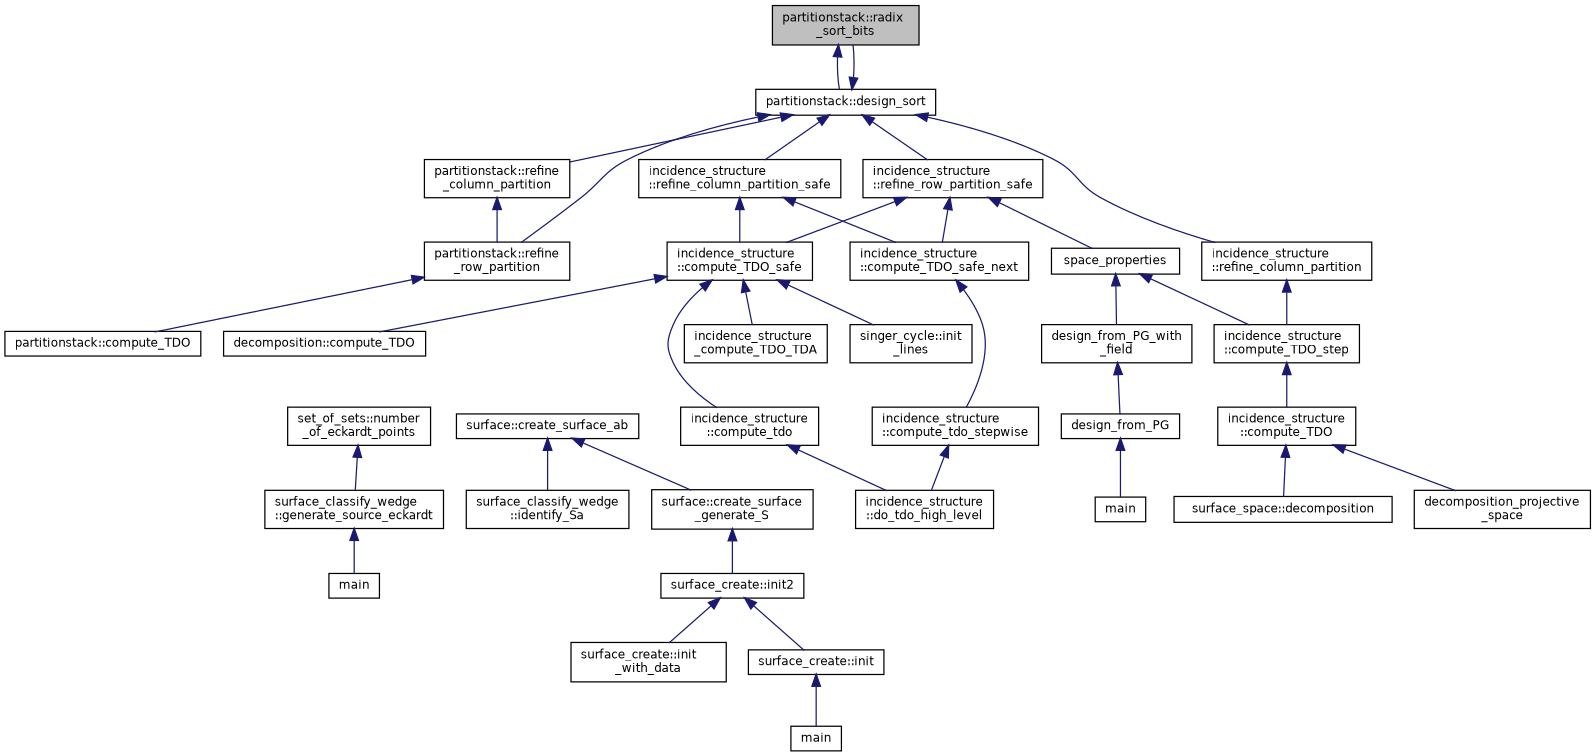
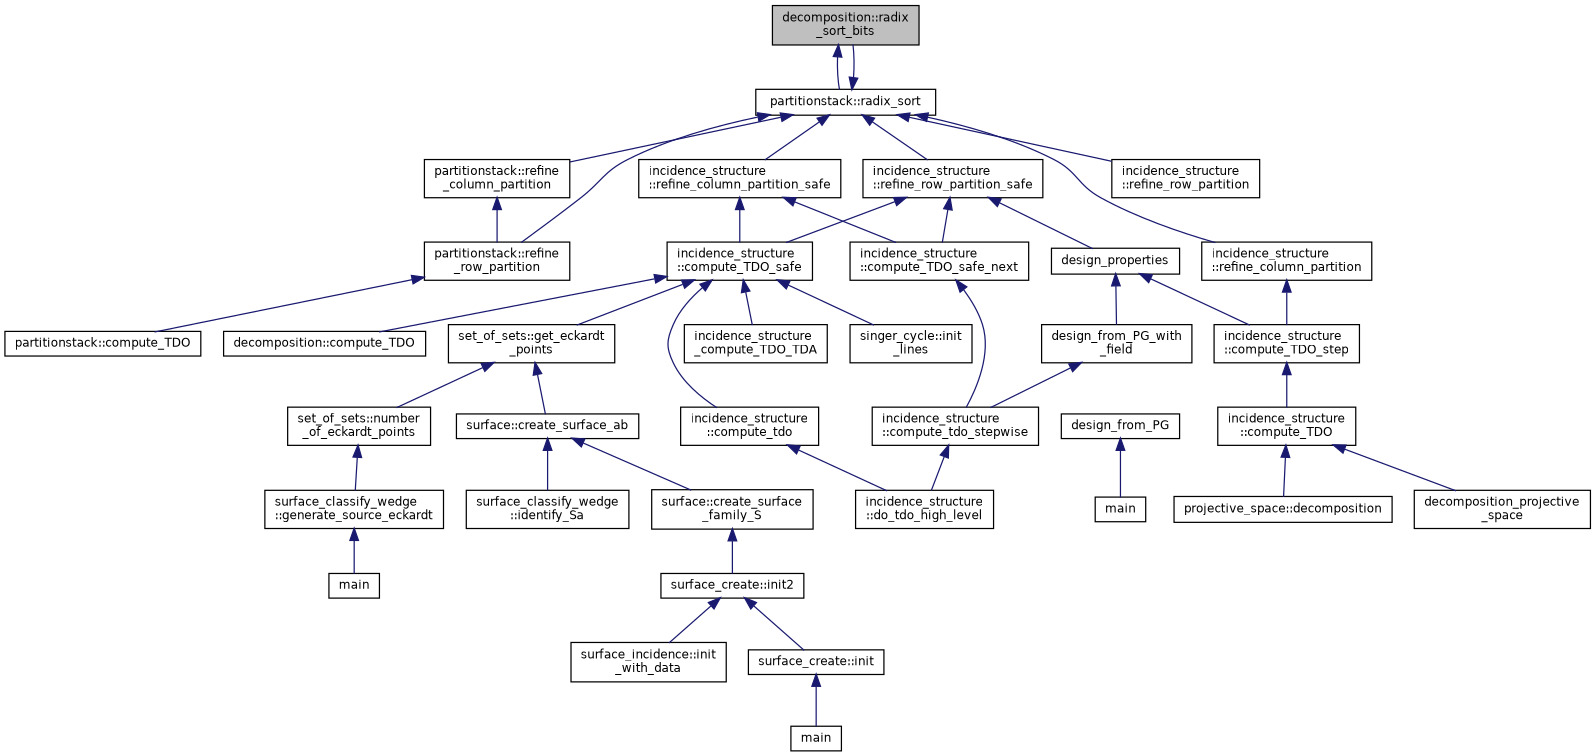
node "partitionstack::radix _sort_bits": label "partitionstack::radix _sort_bits" -> "decomposition::radix _sort_bits"
node "partitionstack::design_sort": label "partitionstack::design_sort" -> "partitionstack::radix_sort"
node "incidence_structure ::refine_row_partition": added
node "space_properties": label "space_properties" -> "design_properties"
node "set_of_sets::get_eckardt _points": added
edge "design_from_PG" -> "design_from_PG_with _field": now "incidence_structure ::compute_tdo_stepwise" -> "design_from_PG_with _field"
node "surface::create_surface _generate_S": label "surface::create_surface _generate_S" -> "surface::create_surface _family_S"
node "surface_space::decomposition": label "surface_space::decomposition" -> "projective_space::decomposition"
node "surface_create::init _with_data": label "surface_create::init _with_data" -> "surface_incidence::init _with_data"
